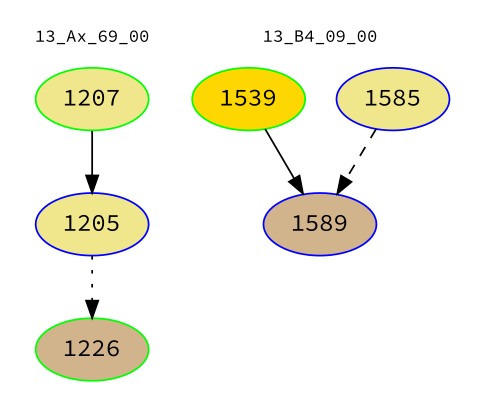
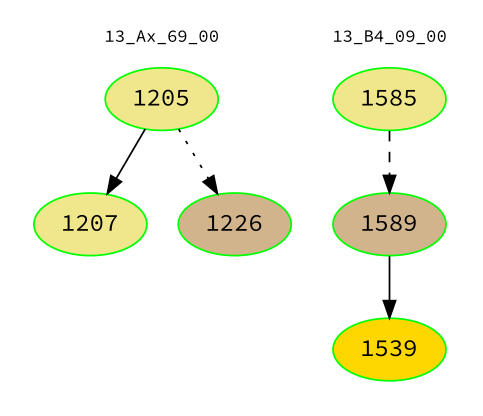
node "1585": color blue -> green
edge "1207" -> "1205": reversed
edge "1539" -> "1589": reversed
node "1205": color blue -> green
node "1589": color blue -> green
